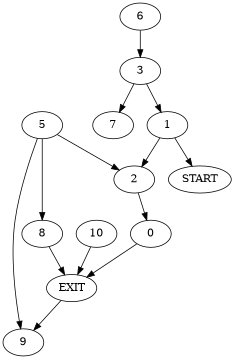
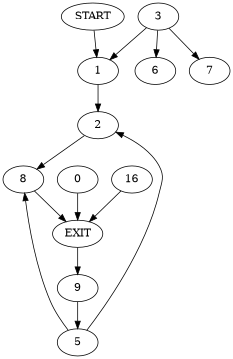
edge "6" -> "3": reversed
edge "1" -> "START": reversed
edge "2" -> "0": now "2" -> "8"
edge "5" -> "9": reversed
node "10": label "10" -> "16"
